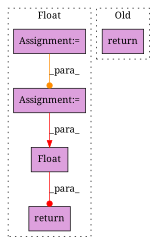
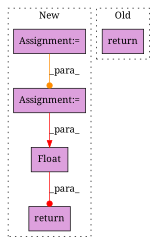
cluster "Float": label "Float" -> "New"
